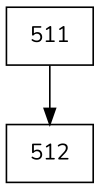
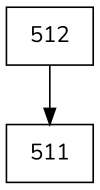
edge "511" -> "512": reversed
